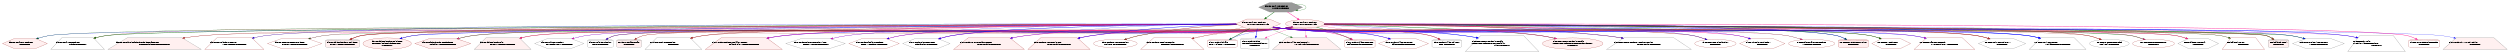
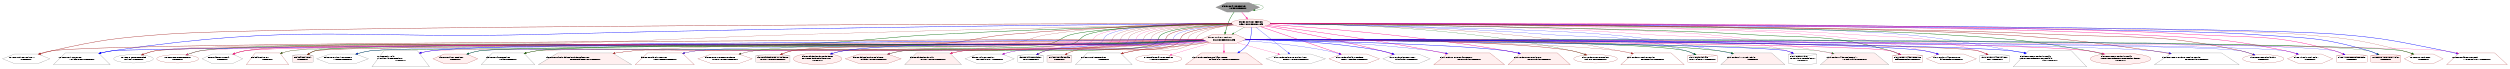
edge "django.conf.LazySettings. DEFAULT_FILE_STORAGE" -> "pytest_django.fixtures.Settings Wrapper.__getattr__": now "django.conf.LazySettings. DEFAULT_FILE_STORAGE" -> "django.conf.LazySettings. STATICFILES_STORAGE"
edge "django.conf.LazySettings. STATICFILES_STORAGE" -> "django.conf.LazySettings. __getattr__": style solid -> bold
edge "django.conf.LazySettings. DEFAULT_FILE_STORAGE" -> "django.db.backends.mysql.base. CursorWrapper.__getattr__": style bold -> solid
edge "django.conf.LazySettings. STATICFILES_STORAGE" -> "appconf.base.AppConf. __getattr__": style solid -> bold
edge "django.conf.LazySettings. STATICFILES_STORAGE" -> "pluggy._manager.DistFacade. __getattr__": added
edge "django.conf.LazySettings. STATICFILES_STORAGE" -> "pip._vendor.six.MovedModule. __getattr__": added
